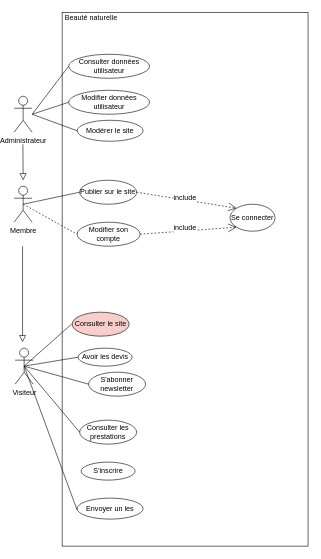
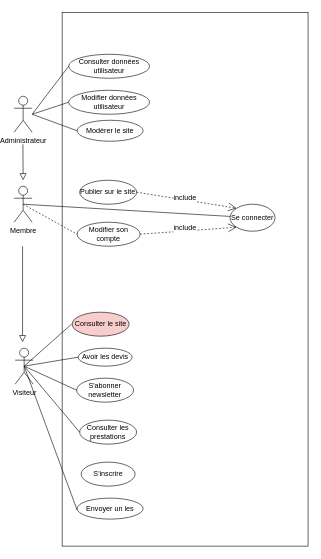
node "Beauté naturelle": removed
edge "Publier sur le site" -- "Membre": now "Se connecter" -- "Membre"
node "S'abonner newsletter": moved (117, 384) -> (105, 390)
node "S'inscrire": size 54x18 -> 54x24
